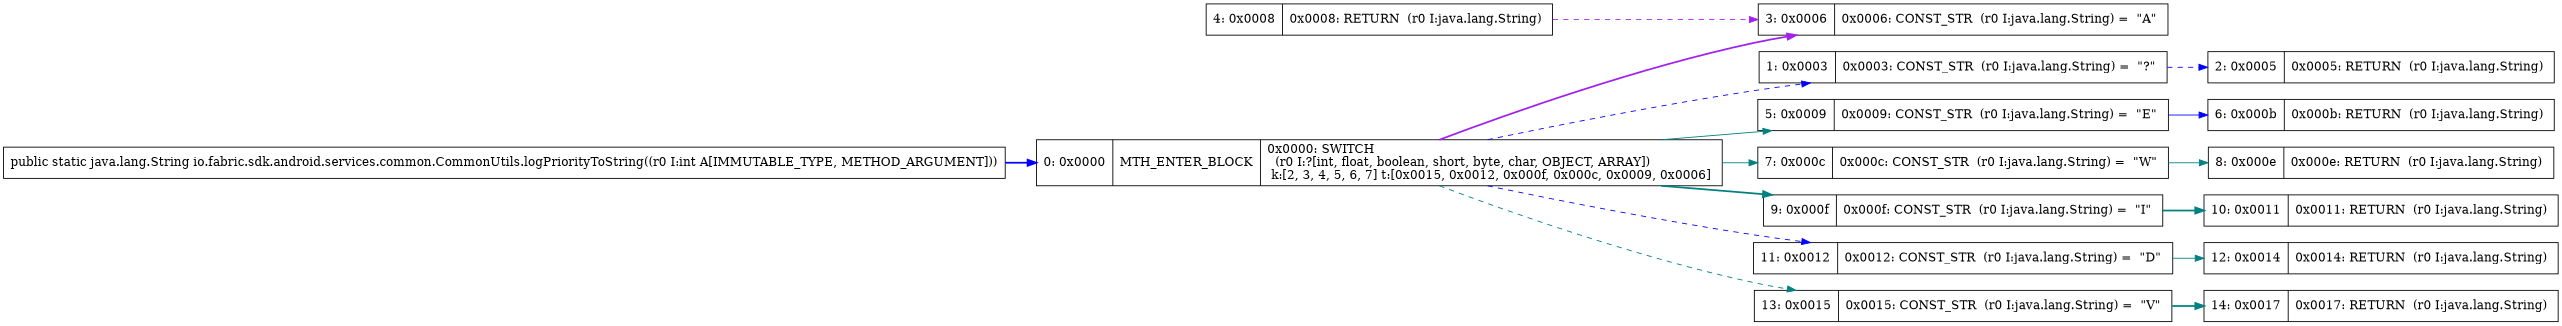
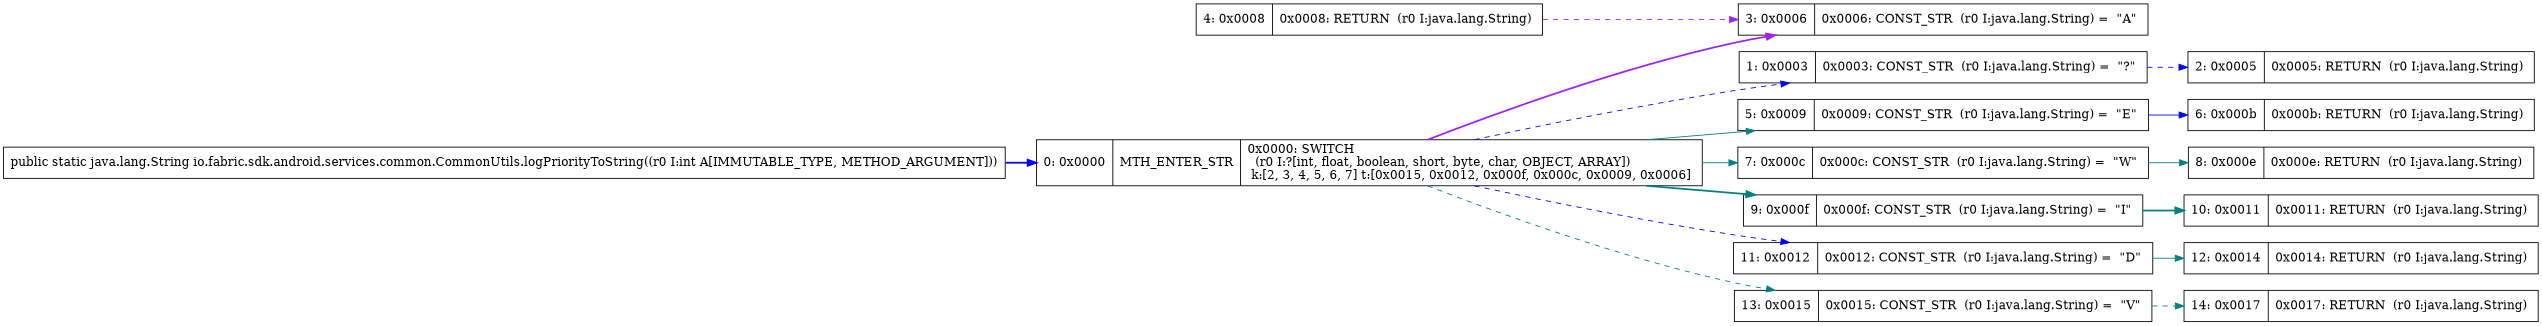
node "0: 0x0000": text "MTH_ENTER_BLOCK" -> "MTH_ENTER_STR"
edge "13: 0x0015" -> "14: 0x0017": style bold -> dashed
